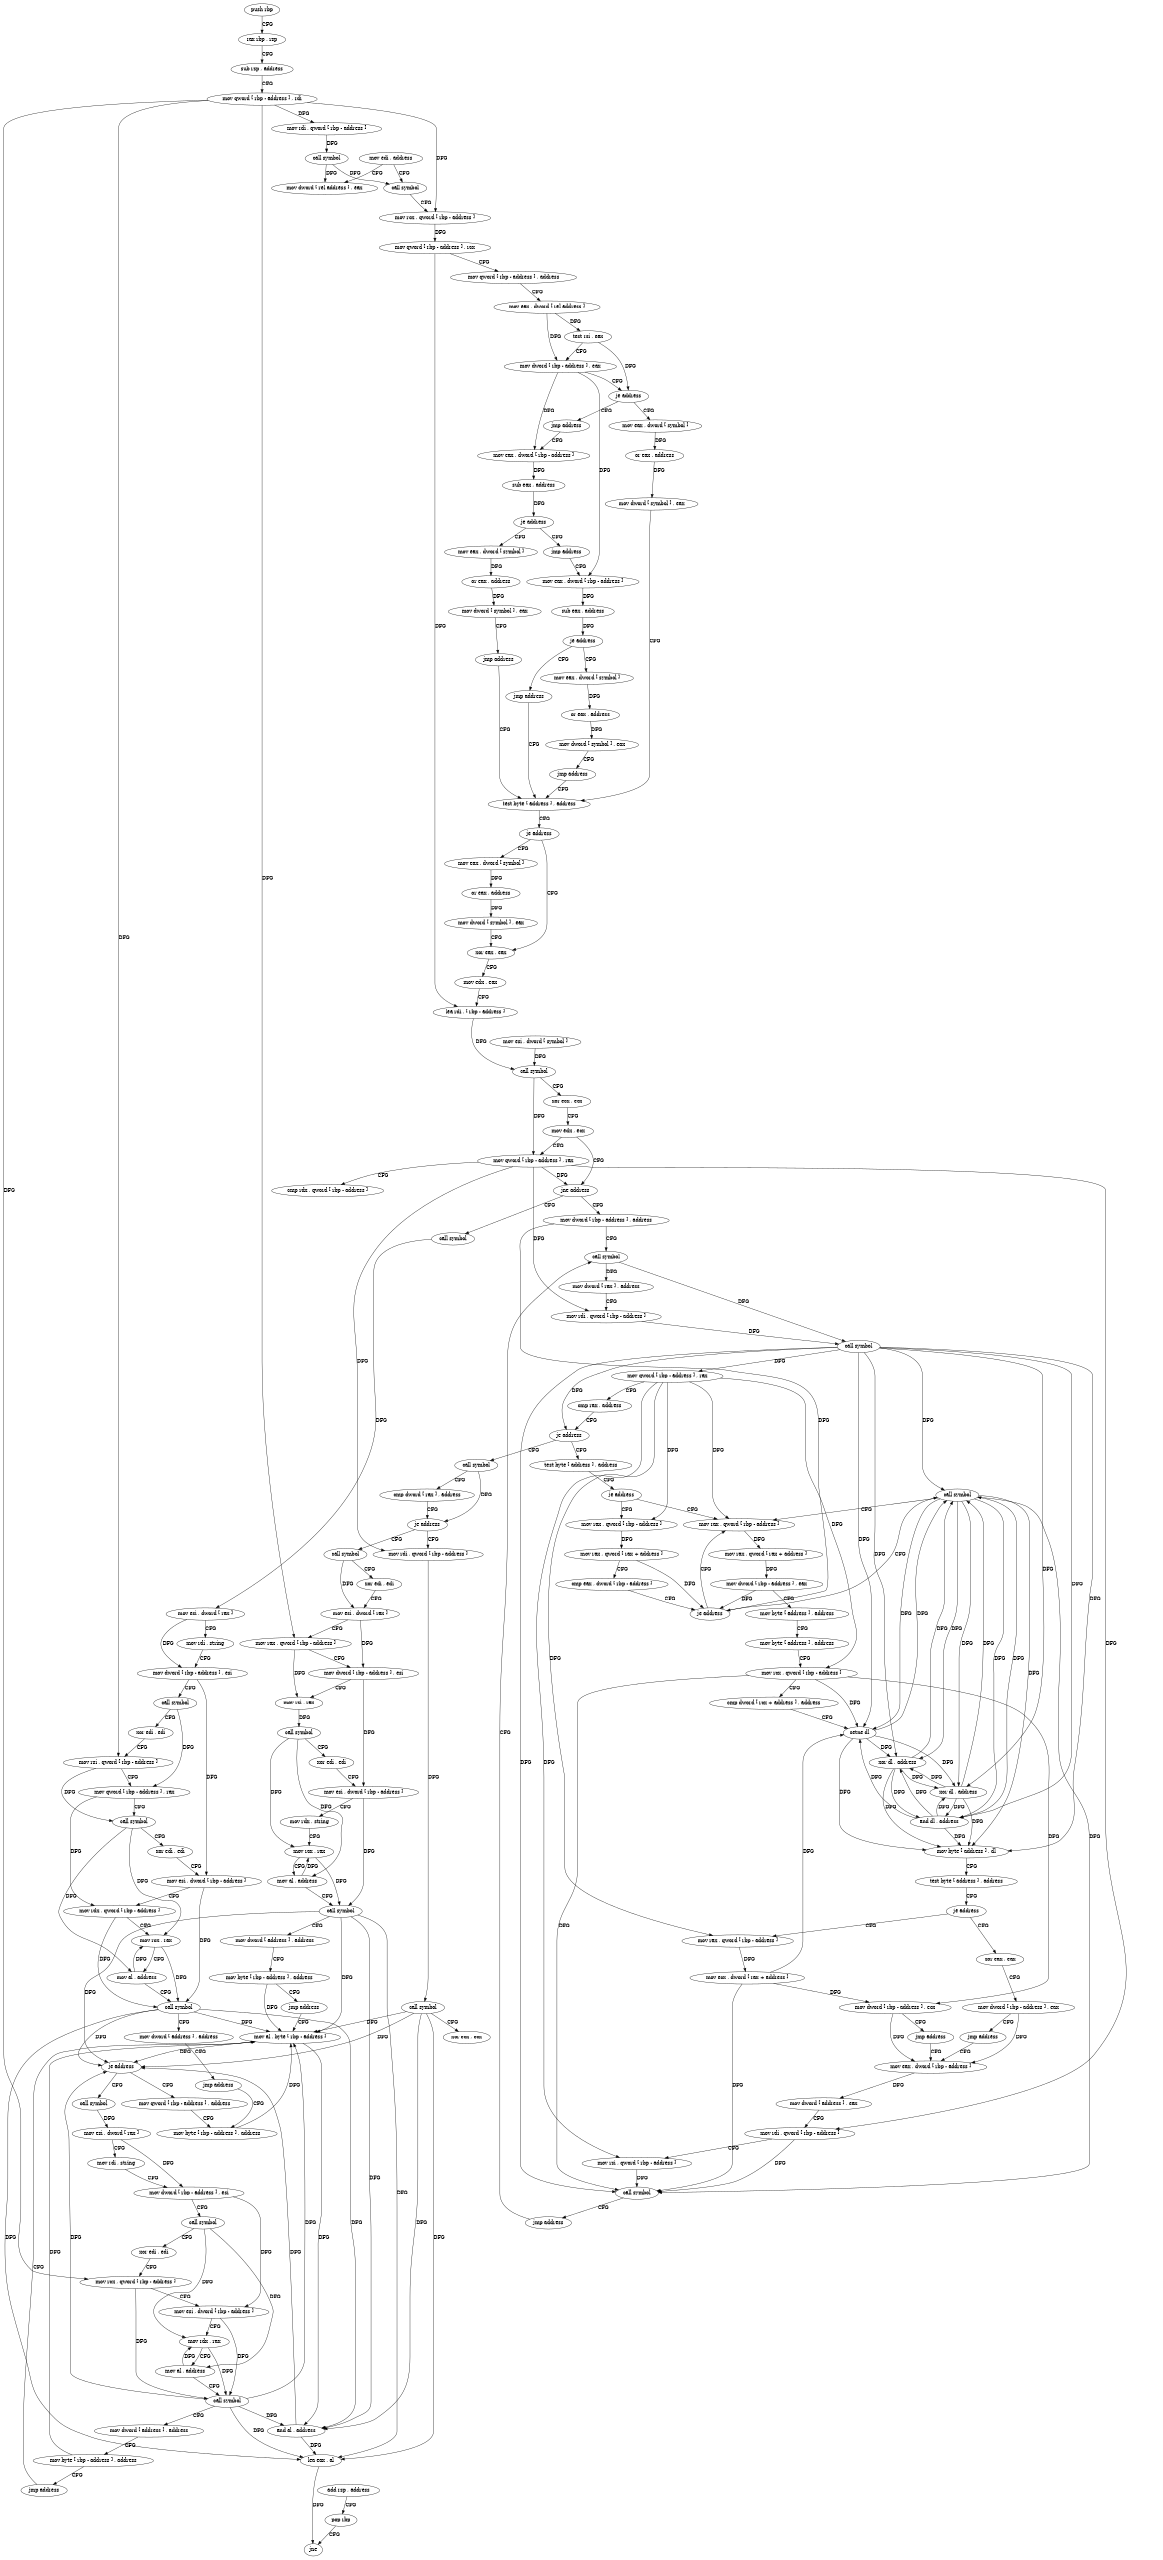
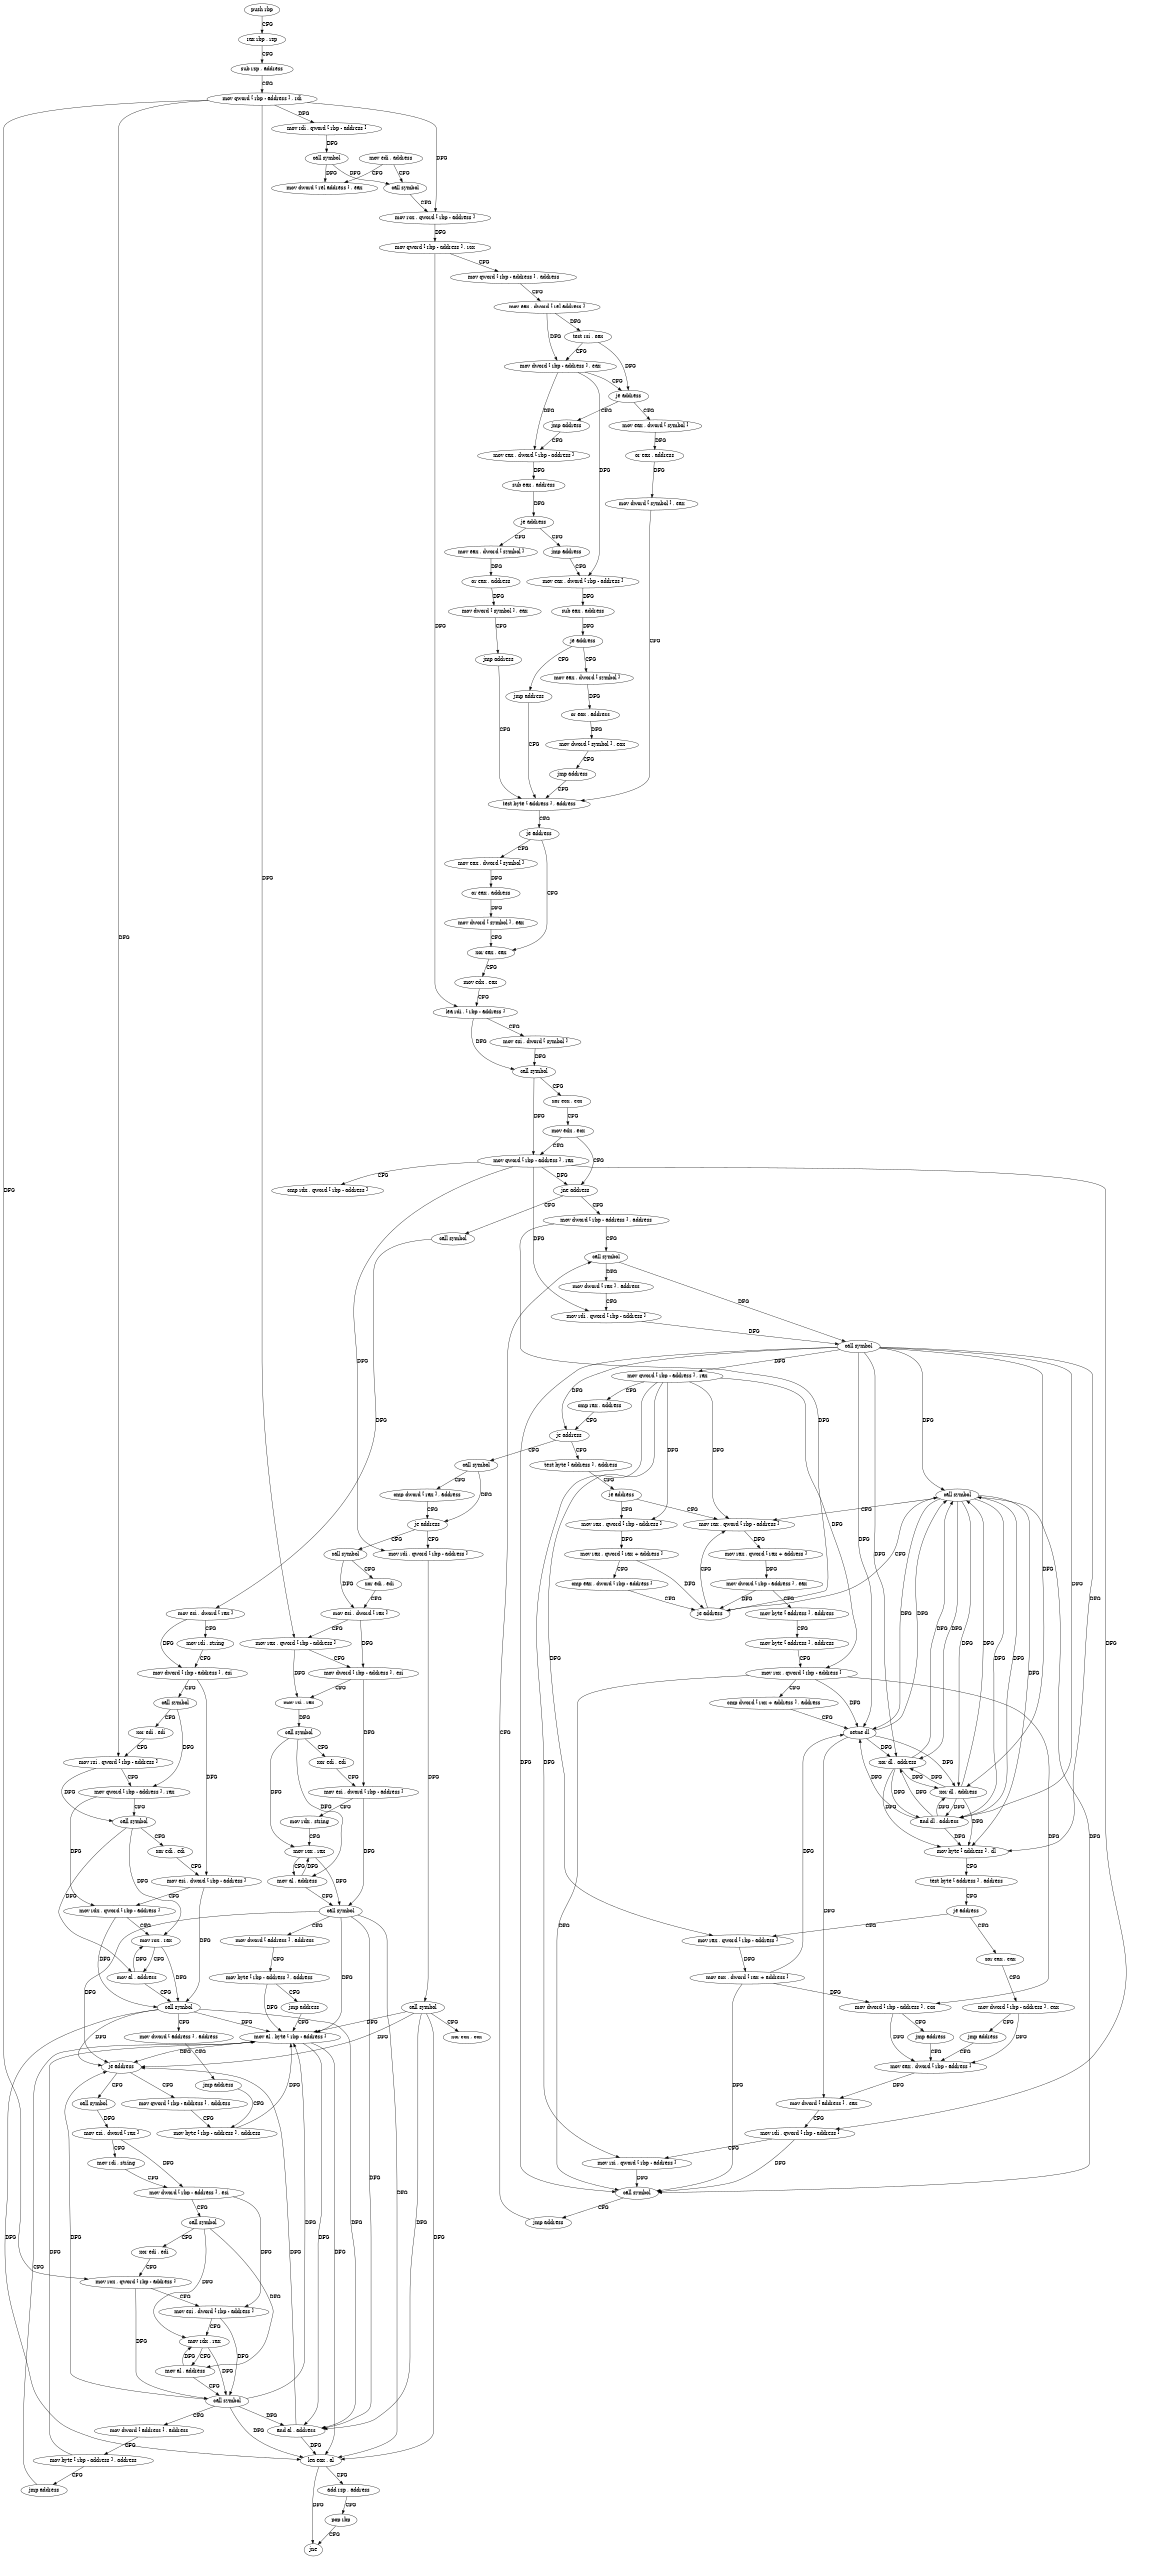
edge "lea rdi , [ rbp - address ]" -> "mov esi , dword [ symbol ]": added, label "CFG"
edge "setne dl" -> "mov byte [ address ] , dl": now "setne dl" -> "mov dword [ address ] , eax"
edge "mov al , byte [ rbp - address ]" -> "lea eax , al": added, label "DFG"
edge "lea eax , al" -> "add rsp , address": added, label "CFG"
